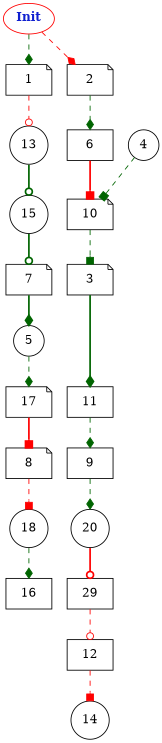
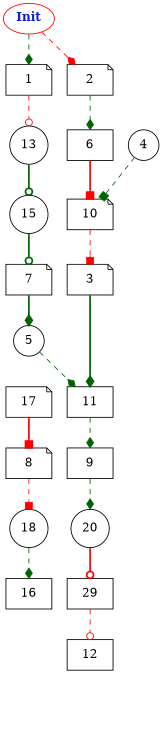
edge "10" -> "3": color darkgreen -> red
edge "5" -> "17": now "5" -> "11"
node "14": removed
